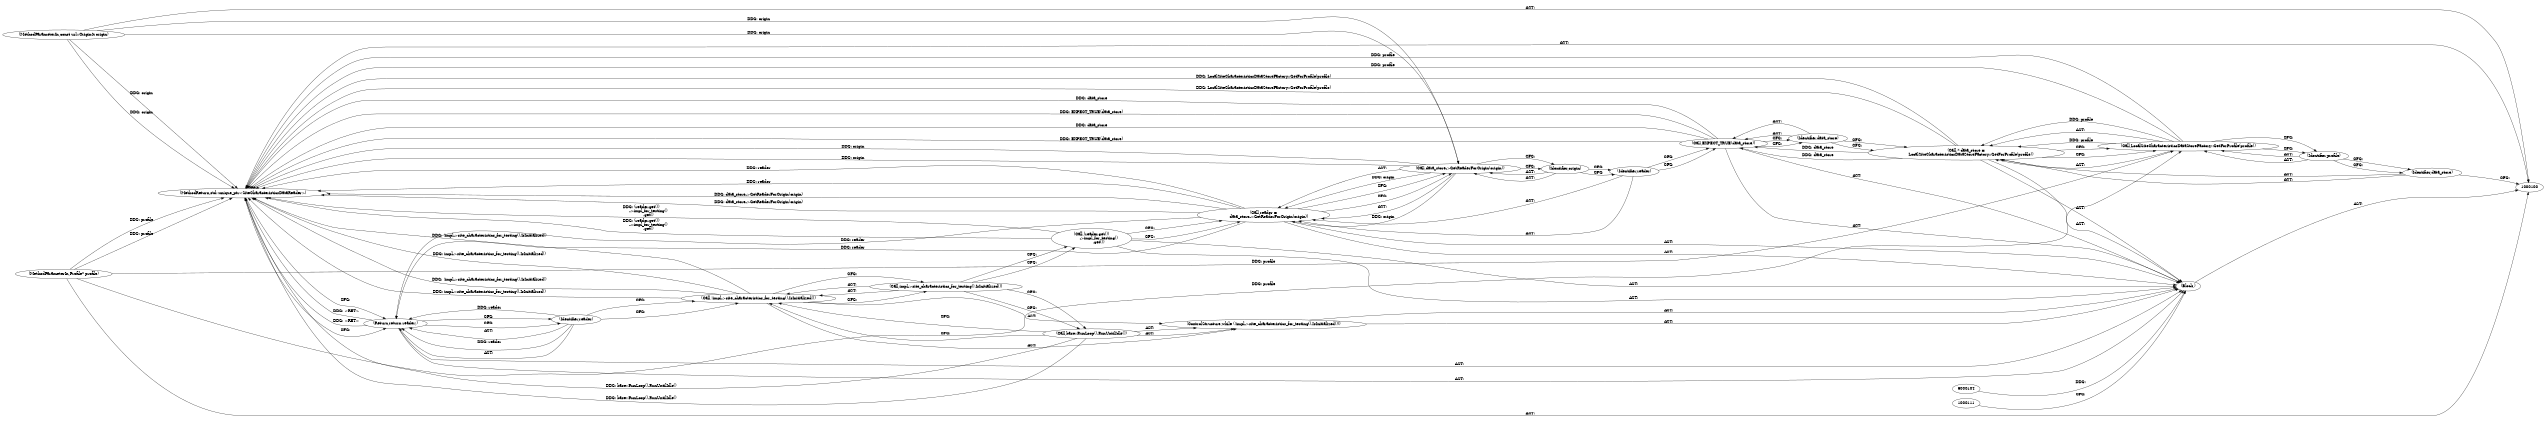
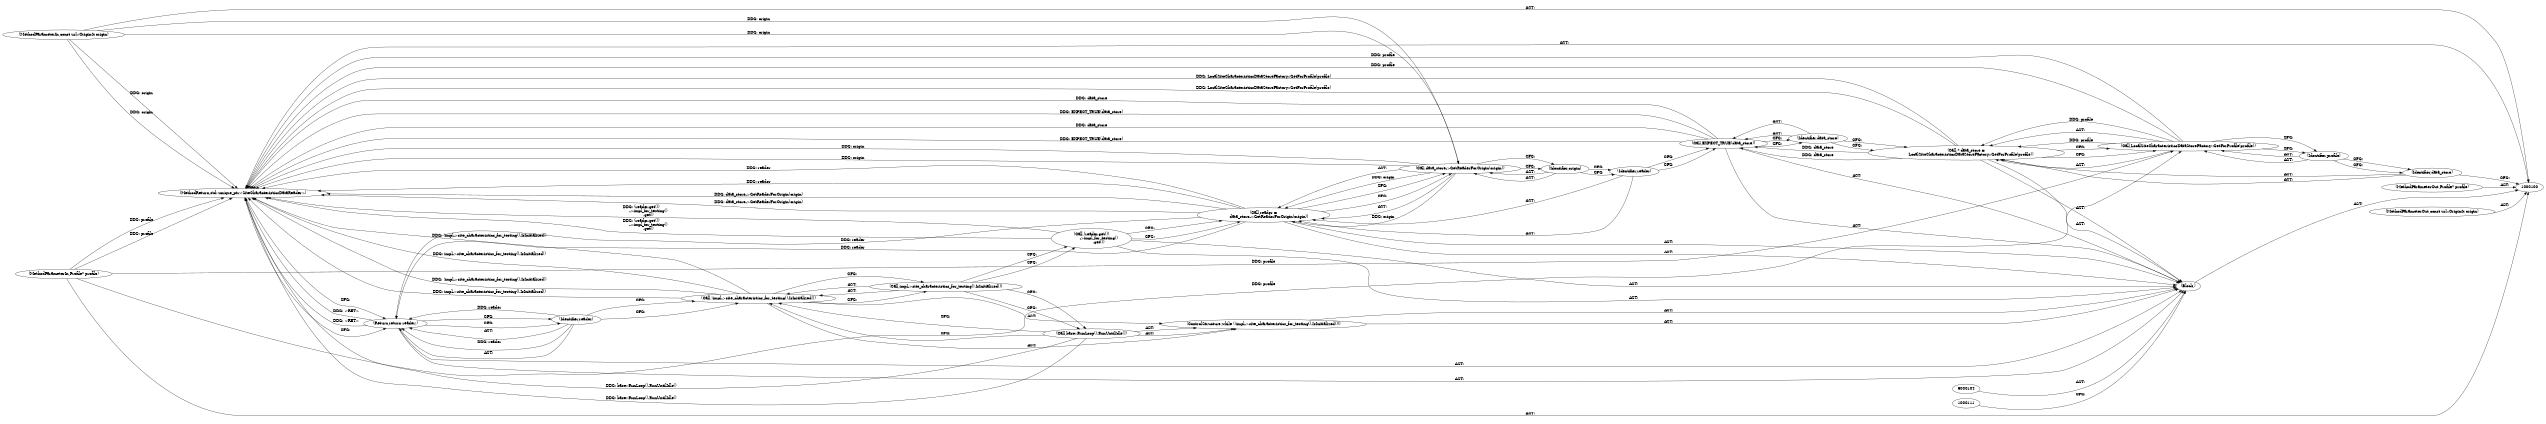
node "(MethodParameterOut,Profile* profile)": added
node "(MethodParameterOut,const url::Origin& origin)": added
edge "6000104" -> "(Block,)": label "DDG: " -> "AST: "
